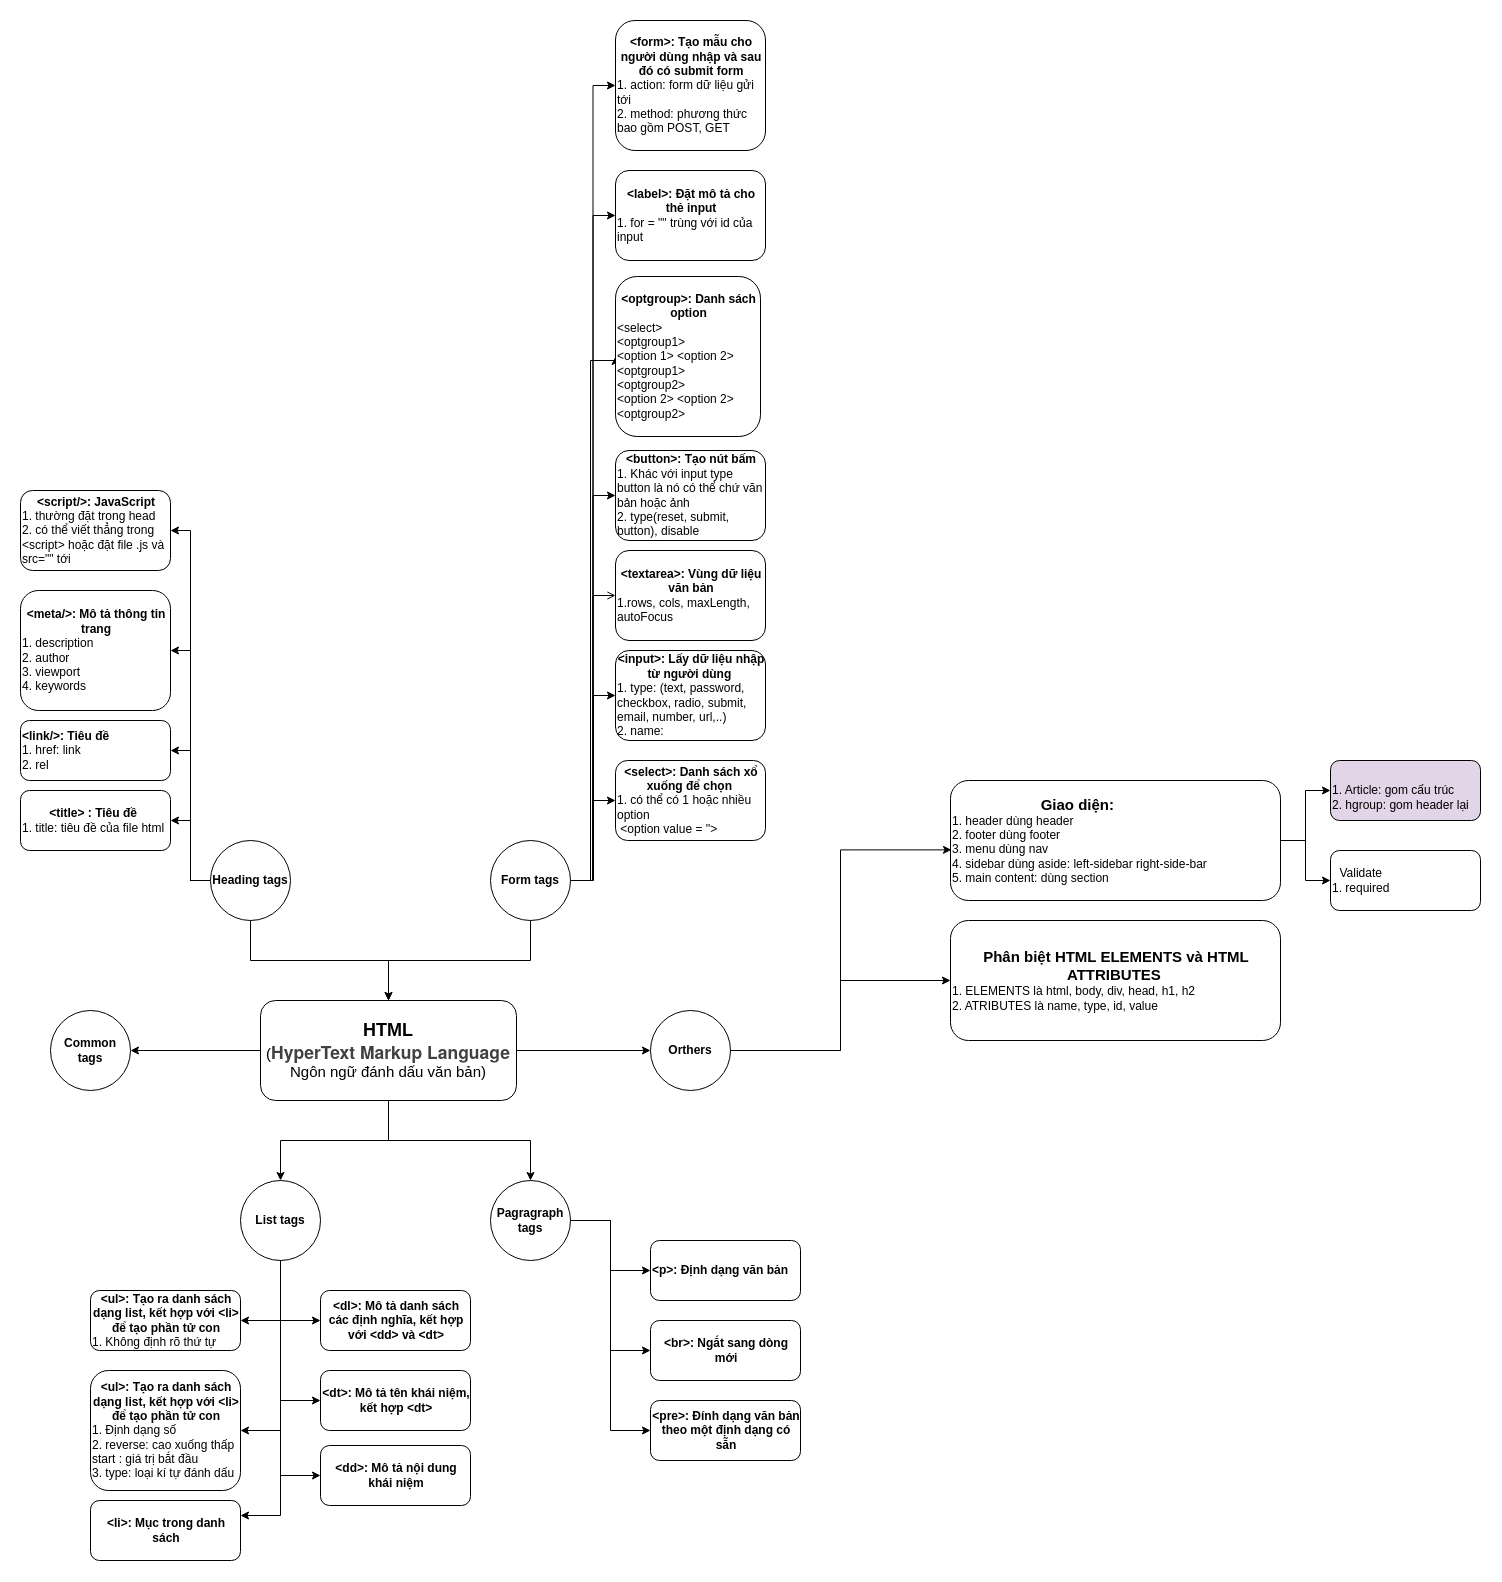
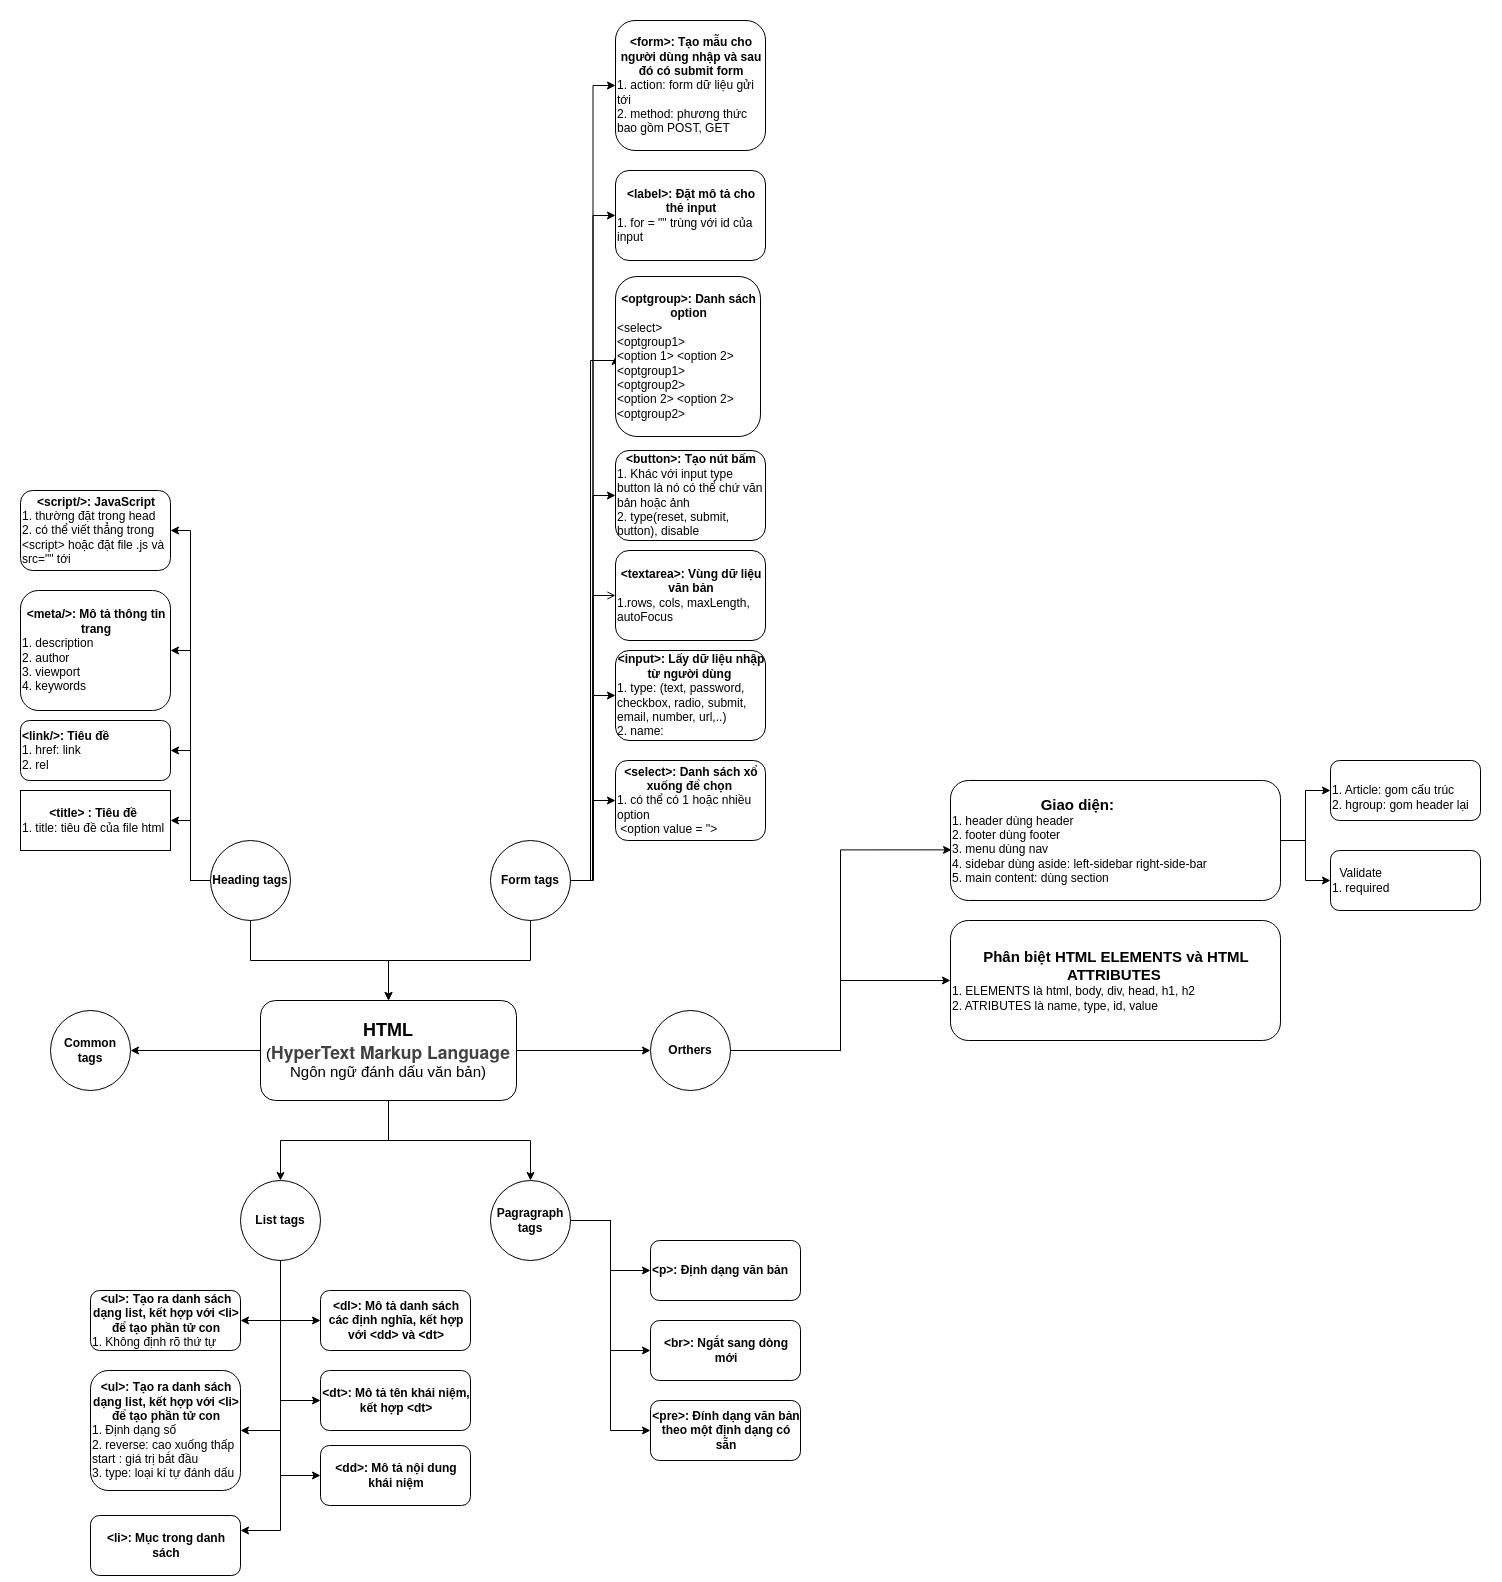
node "1. Article: gom cấu trúc 2. hgroup: gom header lại": fillcolor #e1d5e7 -> #ffffff
node "<title> : Tiêu đề 1. title: tiêu đề của file html": shape rounded rectangle -> rectangle
node "<li>: Mục trong danh sách": moved (166, 1531) -> (166, 1546)
